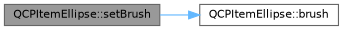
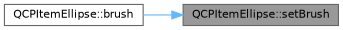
edge "QCPItemEllipse::setBrush" -> "QCPItemEllipse::brush": reversed
